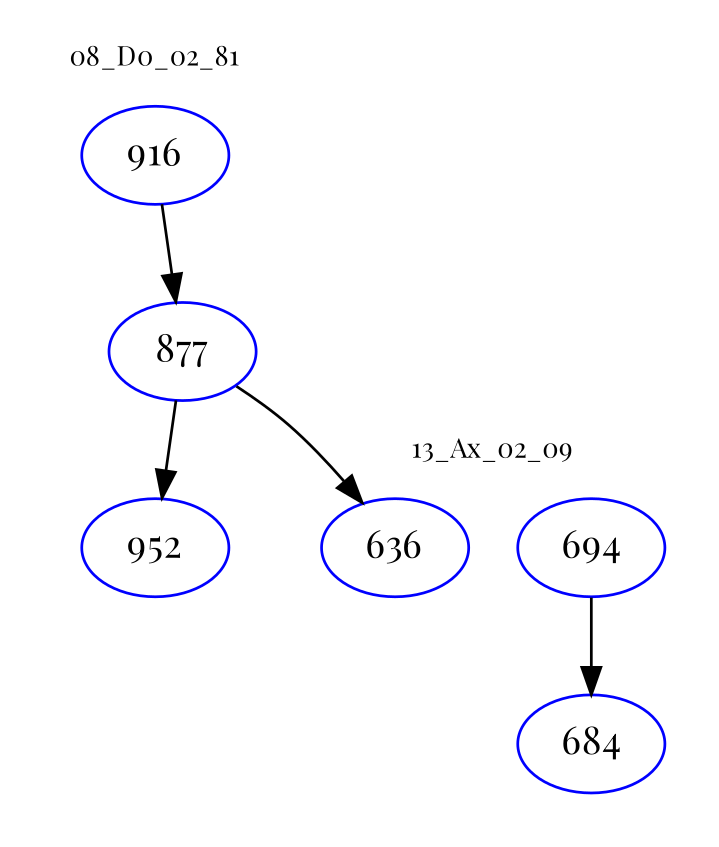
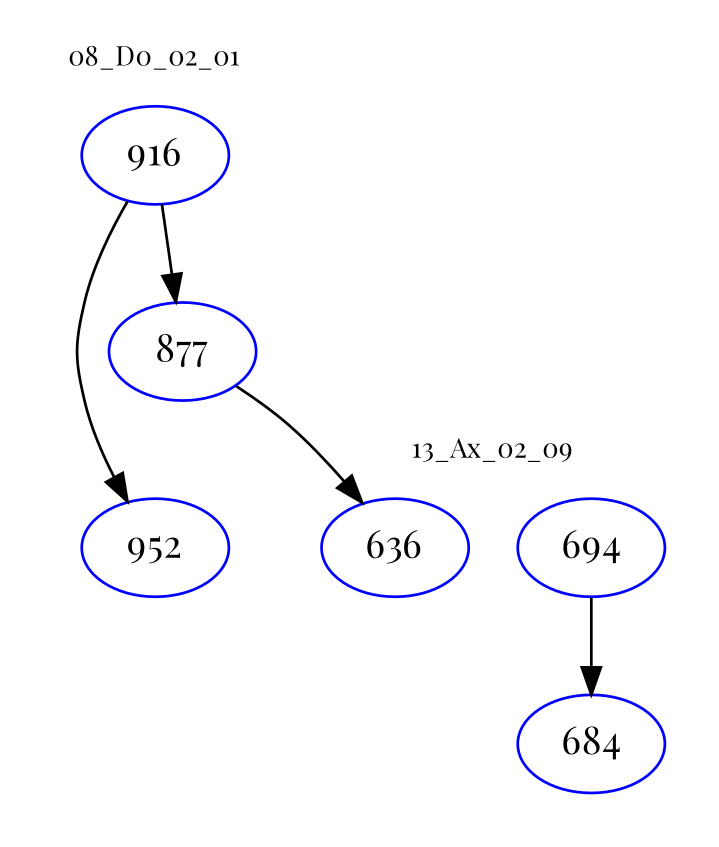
cluster "08_D0_02_81": label "08_D0_02_81" -> "08_D0_02_01"
edge "877" -> "952": now "916" -> "952"
